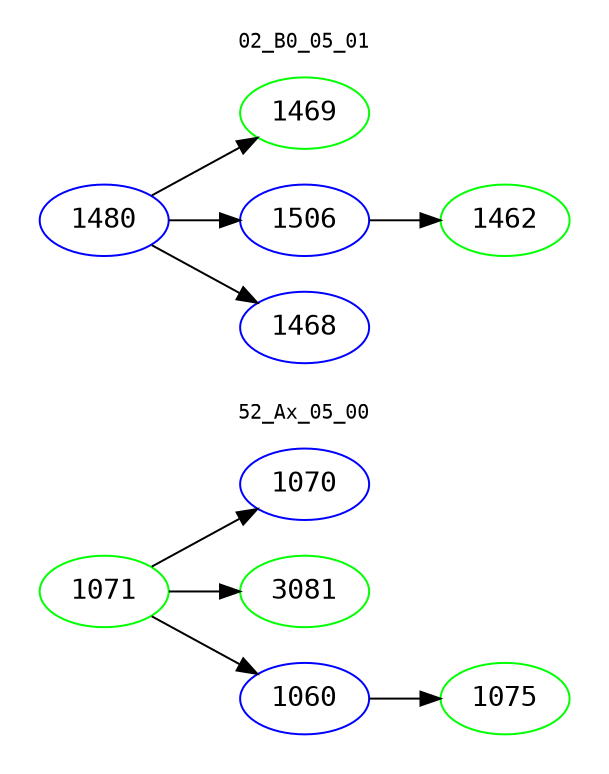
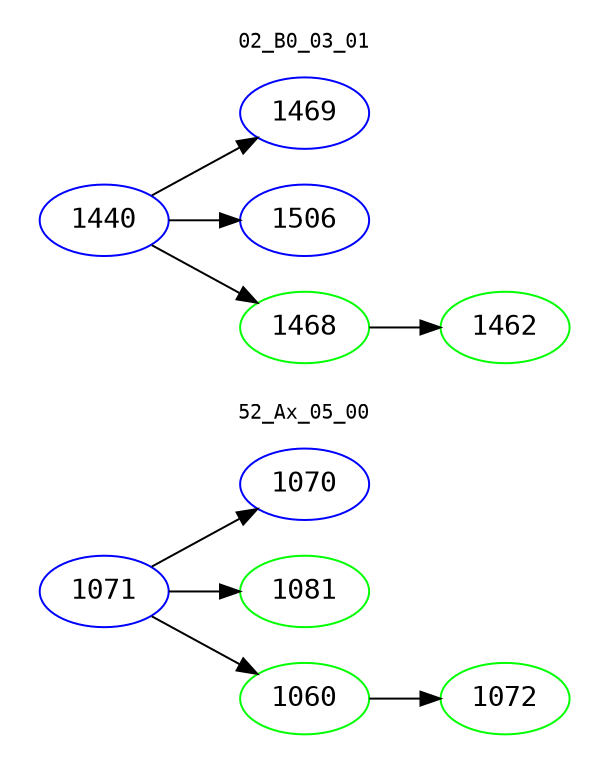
cluster "02_B0_05_01": label "02_B0_05_01" -> "02_B0_03_01"
node "1469": color green -> blue
node "1480": label "1480" -> "1440"
edge "1506" -> "1462": now "1468" -> "1462"
node "1468": color blue -> green
node "1071": color green -> blue
node "3081": label "3081" -> "1081"
node "1060": color blue -> green
node "1075": label "1075" -> "1072"
